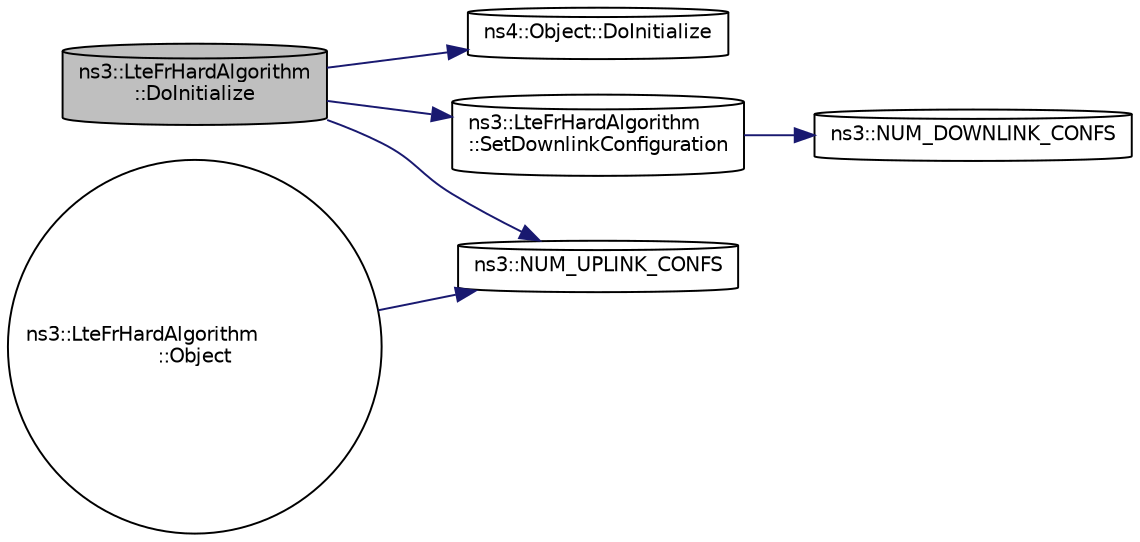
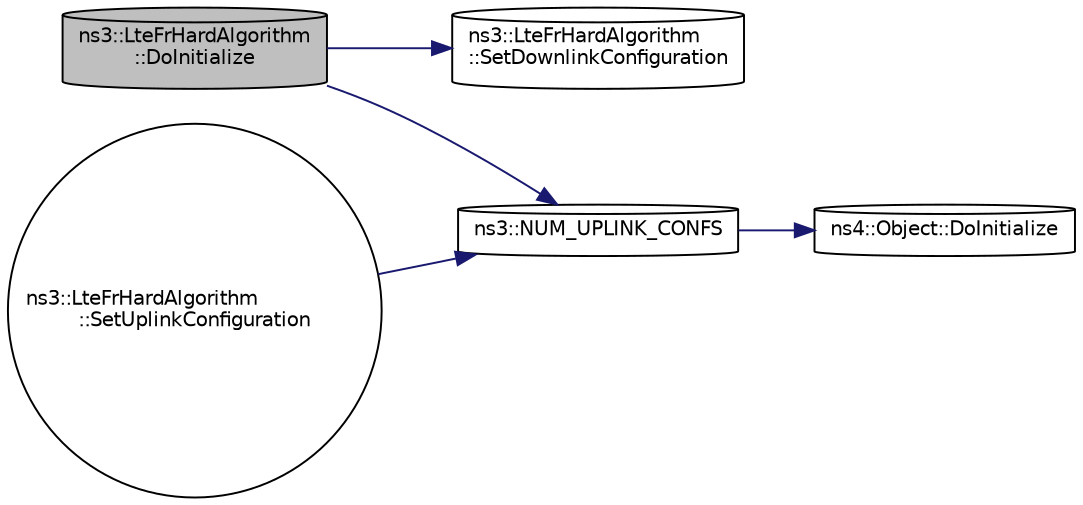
edge "ns3::LteFrHardAlgorithm ::DoInitialize" -> "ns4::Object::DoInitialize": now "ns3::NUM_UPLINK_CONFS" -> "ns4::Object::DoInitialize"
node "ns3::NUM_DOWNLINK_CONFS": removed
node "ns3::LteFrHardAlgorithm ::Object": label "ns3::LteFrHardAlgorithm ::Object" -> "ns3::LteFrHardAlgorithm ::SetUplinkConfiguration"
